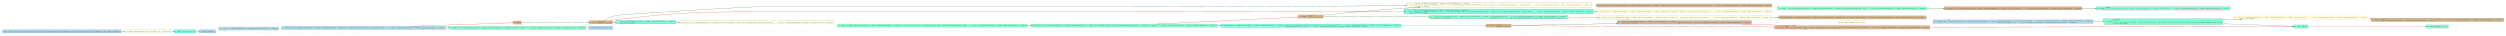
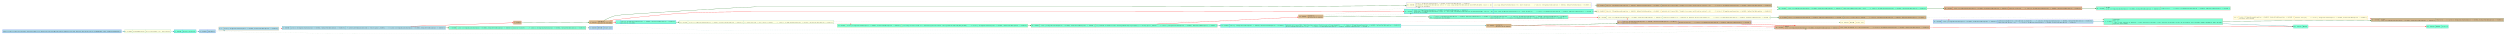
edge "17: 0x002e" -> "25: 0x0049": style bold -> dotted
edge "22: 0x0047" -> "23: ?": now "22: 0x0047" -> "24: 0x0048"
